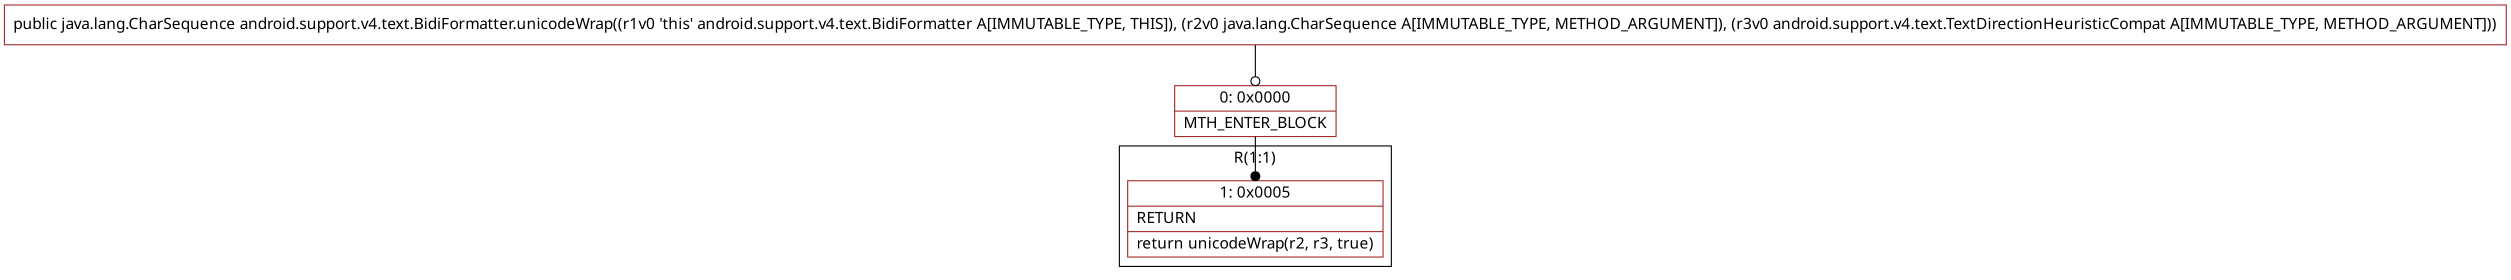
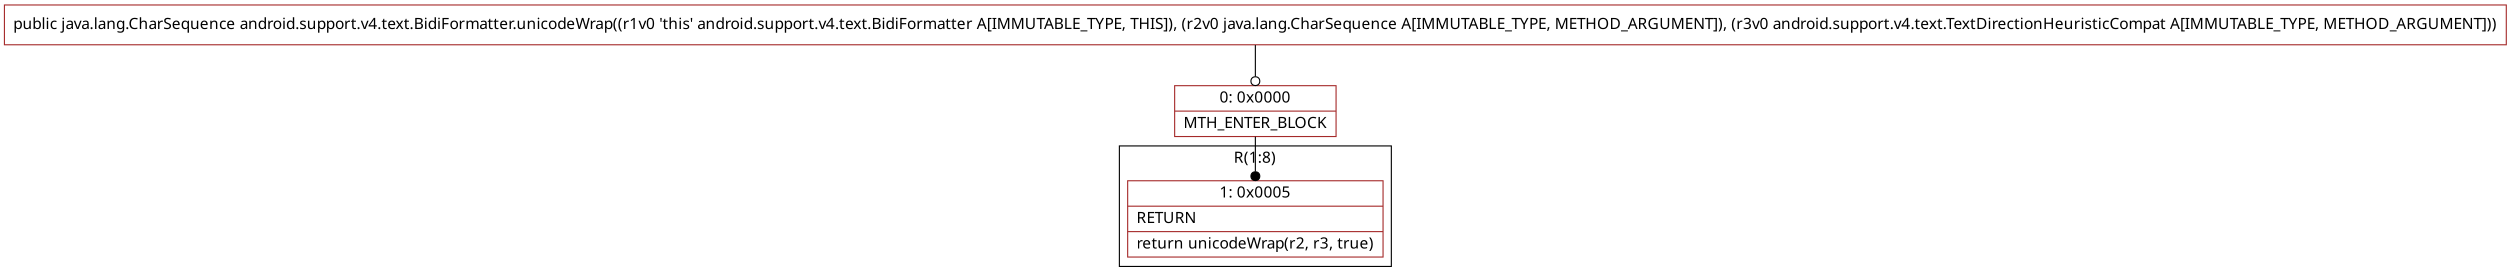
cluster "R(1:1)": label "R(1:1)" -> "R(1:8)"
